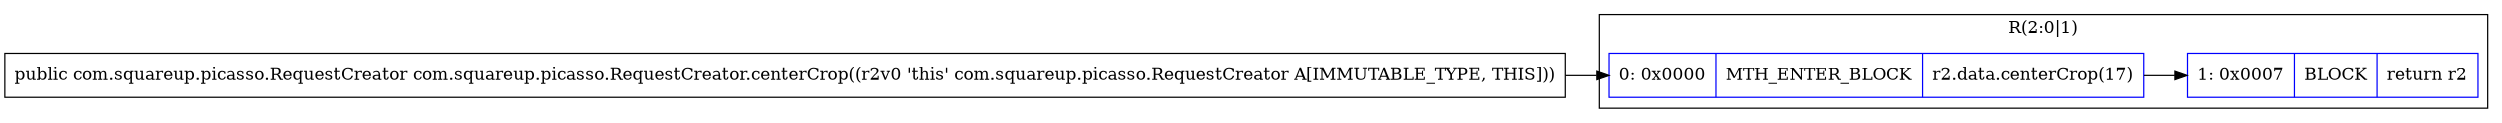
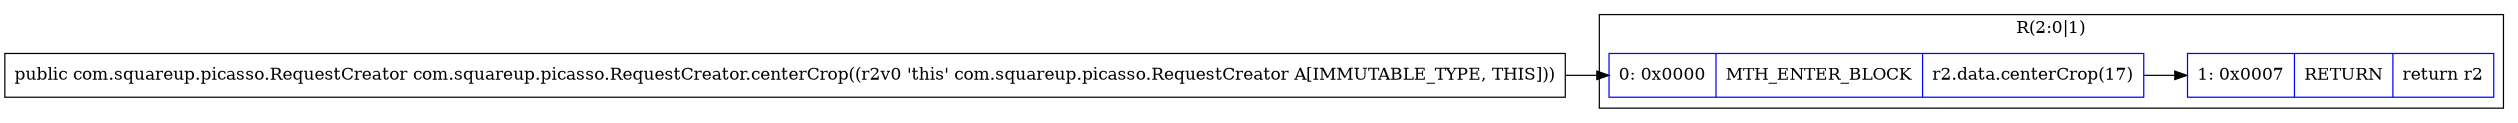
node "1: 0x0007": text "BLOCK" -> "RETURN"
